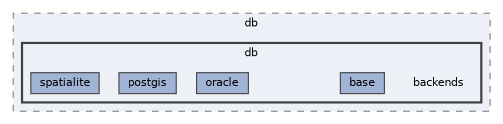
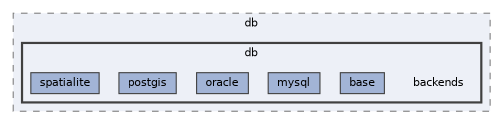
node "mysql": added
